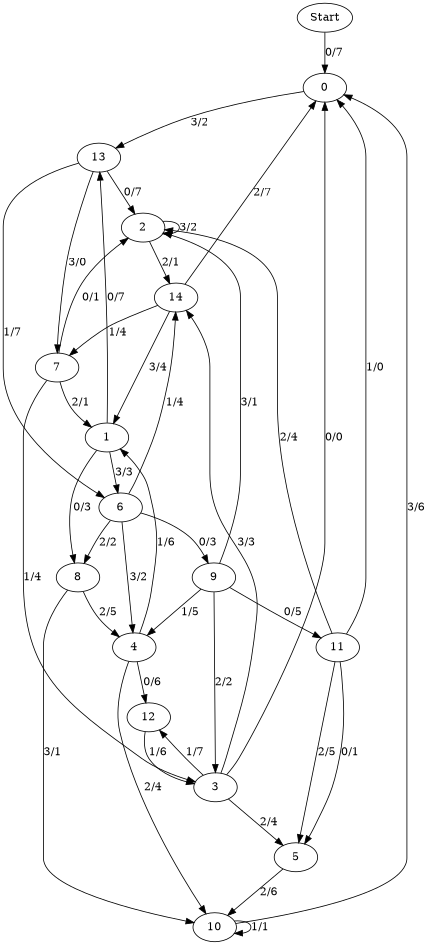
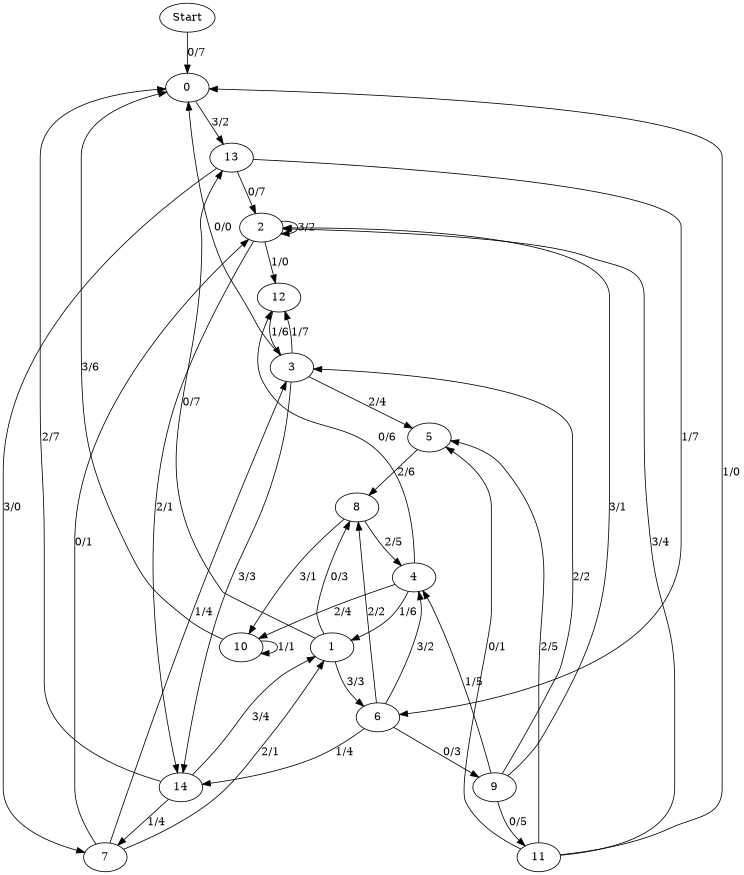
edge "2" -> "12": added, label "1/0"
edge "11" -> "2": label "2/4" -> "3/4"
edge "5" -> "10": now "5" -> "8"
